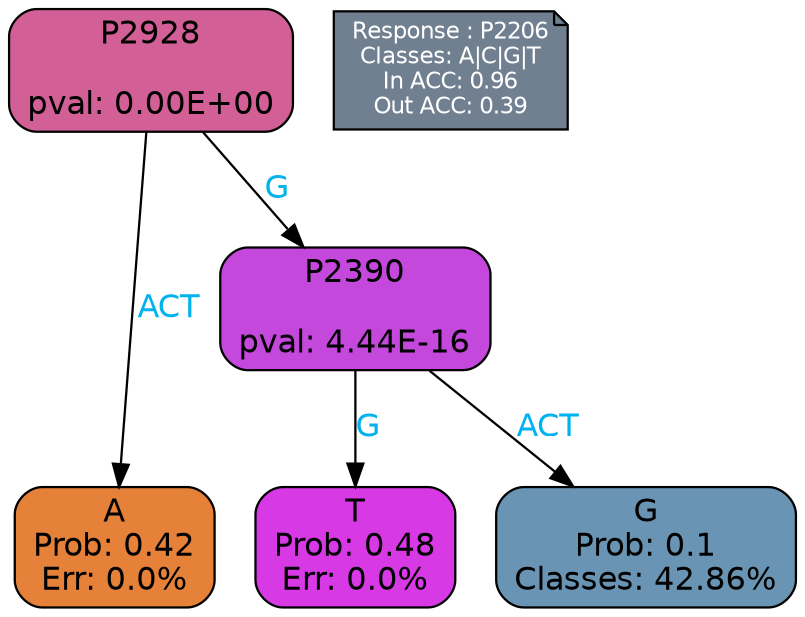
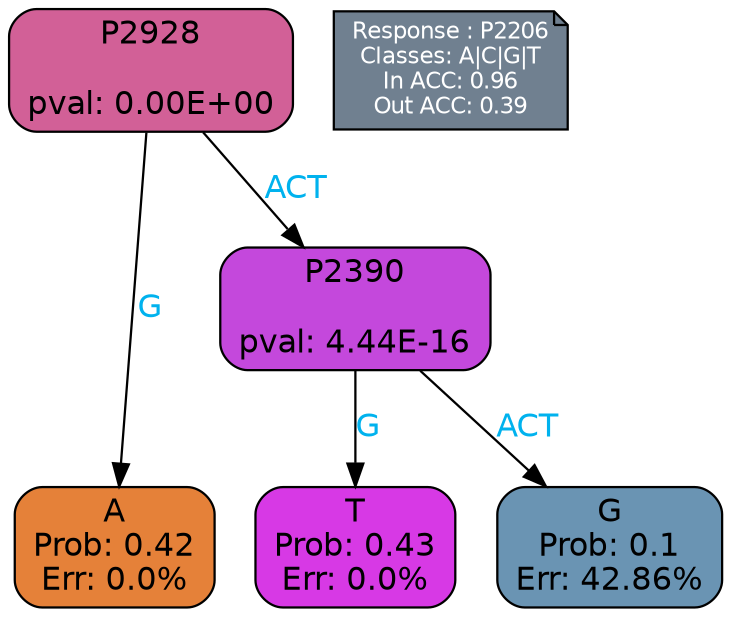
edge "P2928 pval: 0.00E+00" -> "P2390 pval: 4.44E-16": label "G" -> "ACT"
edge "P2928 pval: 0.00E+00" -> "A Prob: 0.42 Err: 0.0%": label "ACT" -> "G"
node "T Prob: 0.48 Err: 0.0%": label "T Prob: 0.48 Err: 0.0%" -> "T Prob: 0.43 Err: 0.0%"
node "G Prob: 0.1 Classes: 42.86%": label "G Prob: 0.1 Classes: 42.86%" -> "G Prob: 0.1 Err: 42.86%"
